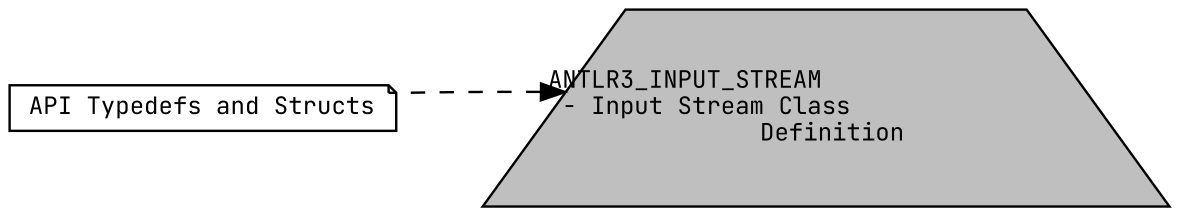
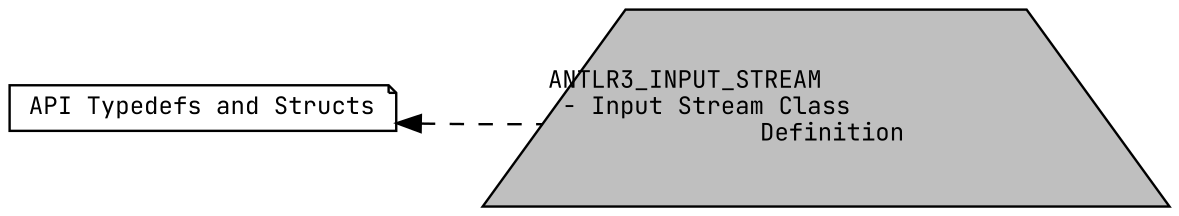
edge "API Typedefs and Structs" -> "ANTLR3_INPUT_STREAM - Input Stream Class Definition": reversed
